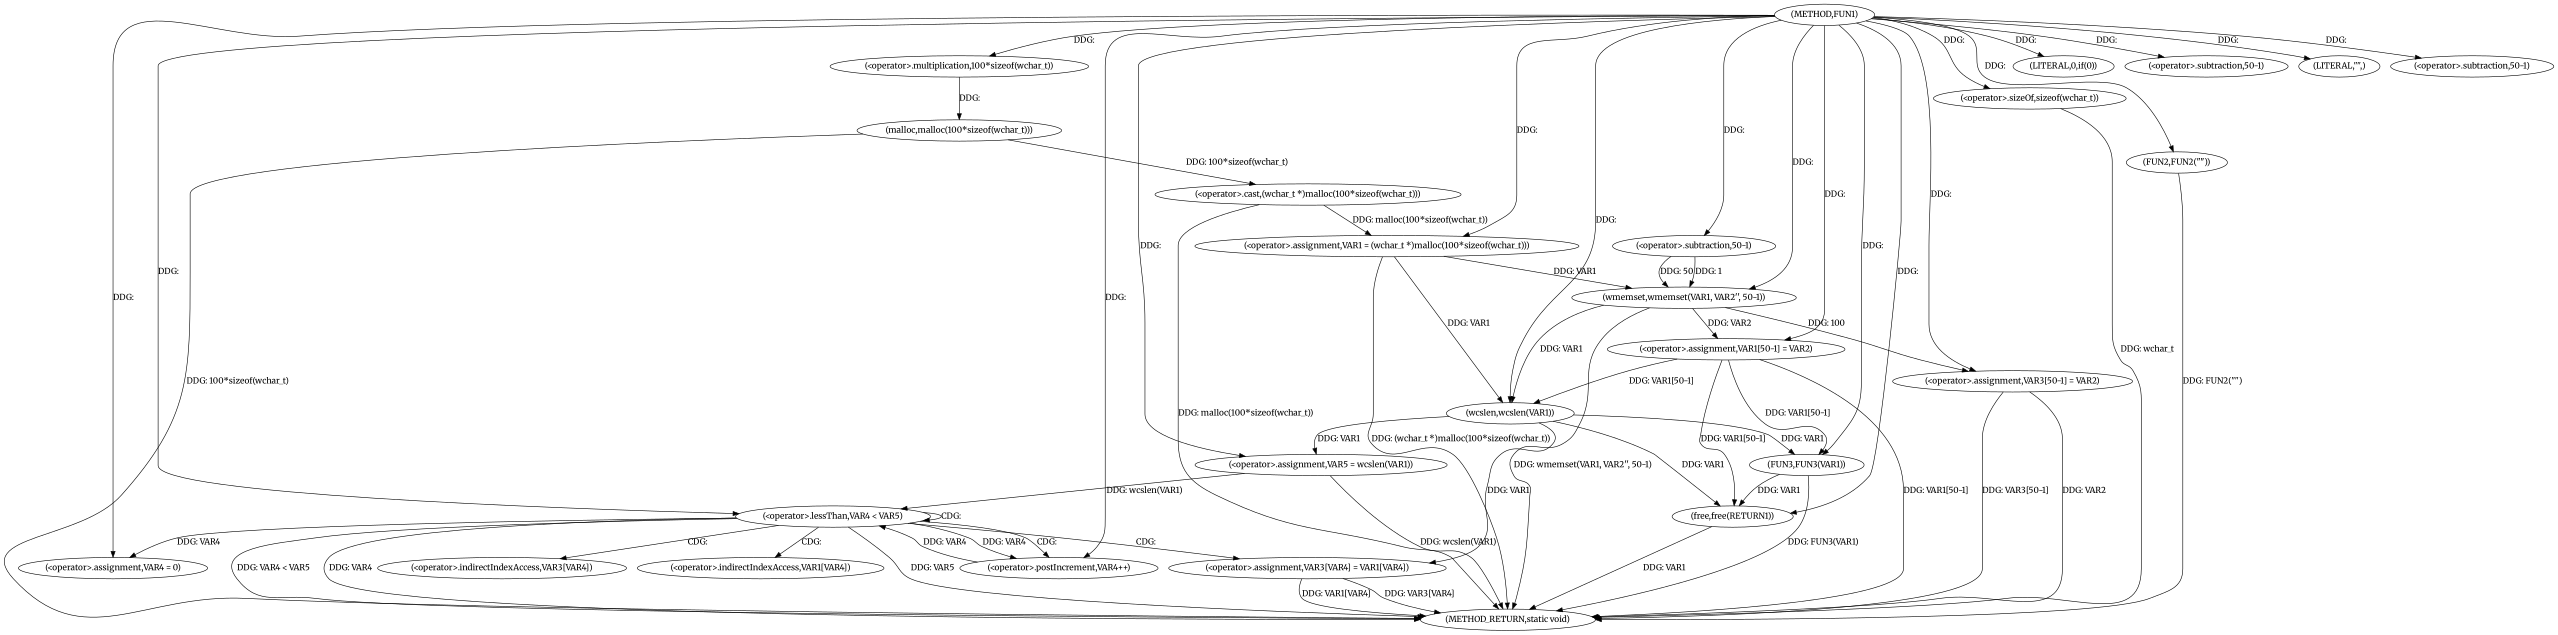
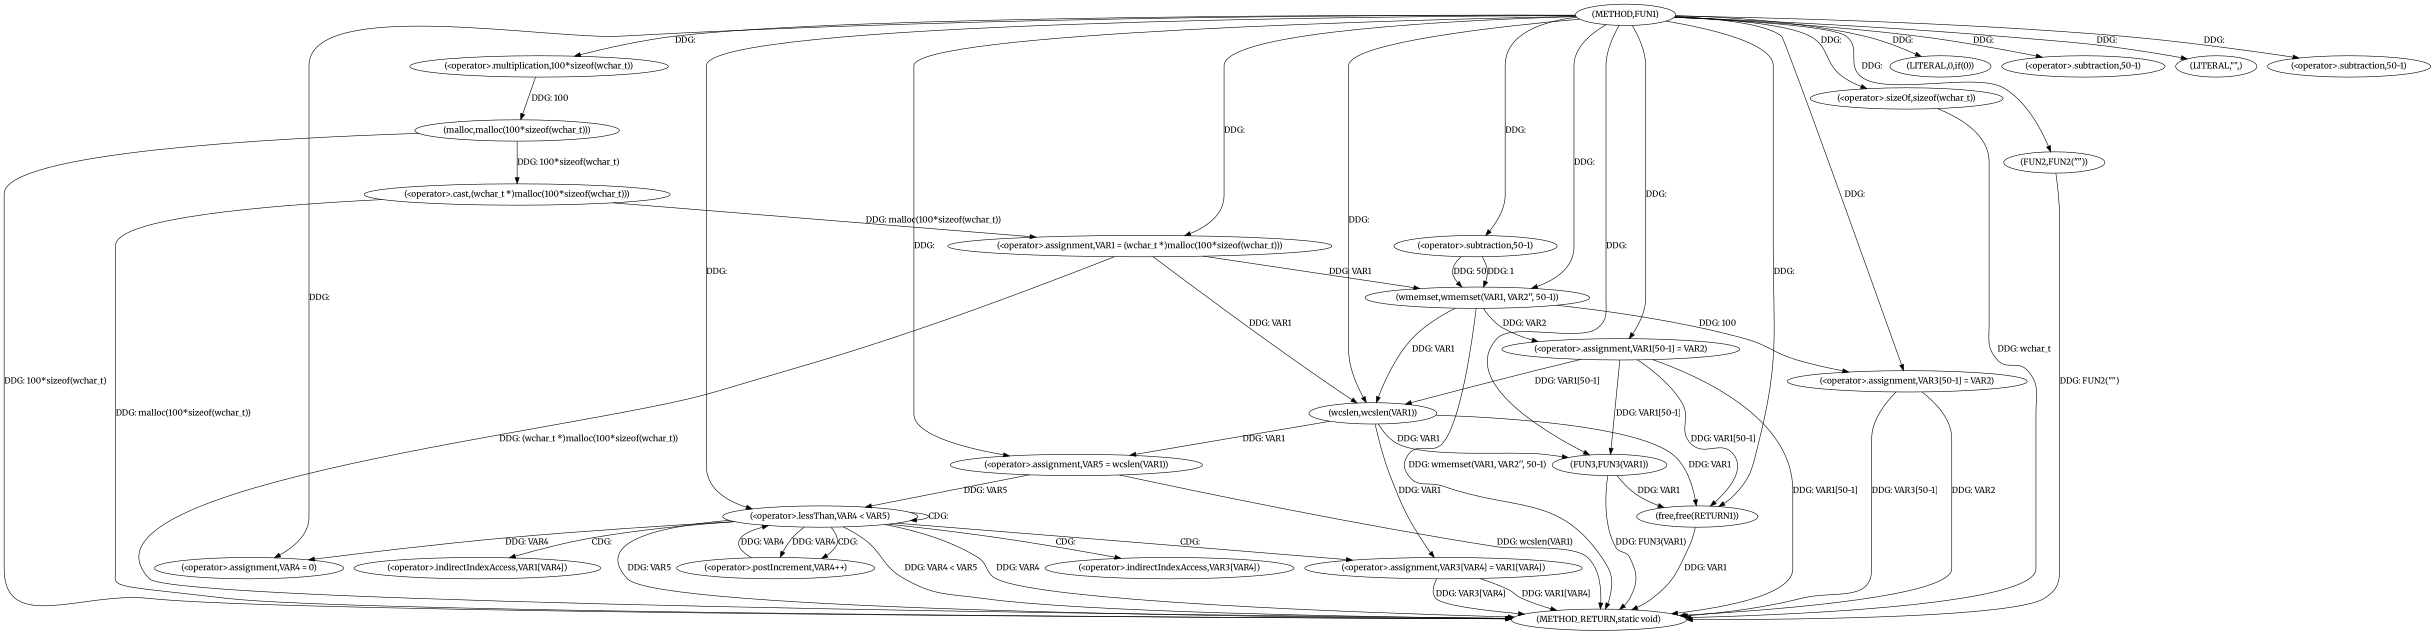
edge "(METHOD,FUN1)" -> "(<operator>.postIncrement,VAR4++)": removed, label "DDG:"
edge "(<operator>.multiplication,100*sizeof(wchar_t))" -> "(malloc,malloc(100*sizeof(wchar_t)))": label "DDG: " -> "DDG: 100"
edge "(<operator>.assignment,VAR5 = wcslen(VAR1))" -> "(<operator>.lessThan,VAR4 < VAR5)": label "DDG: wcslen(VAR1)" -> "DDG: VAR5"
